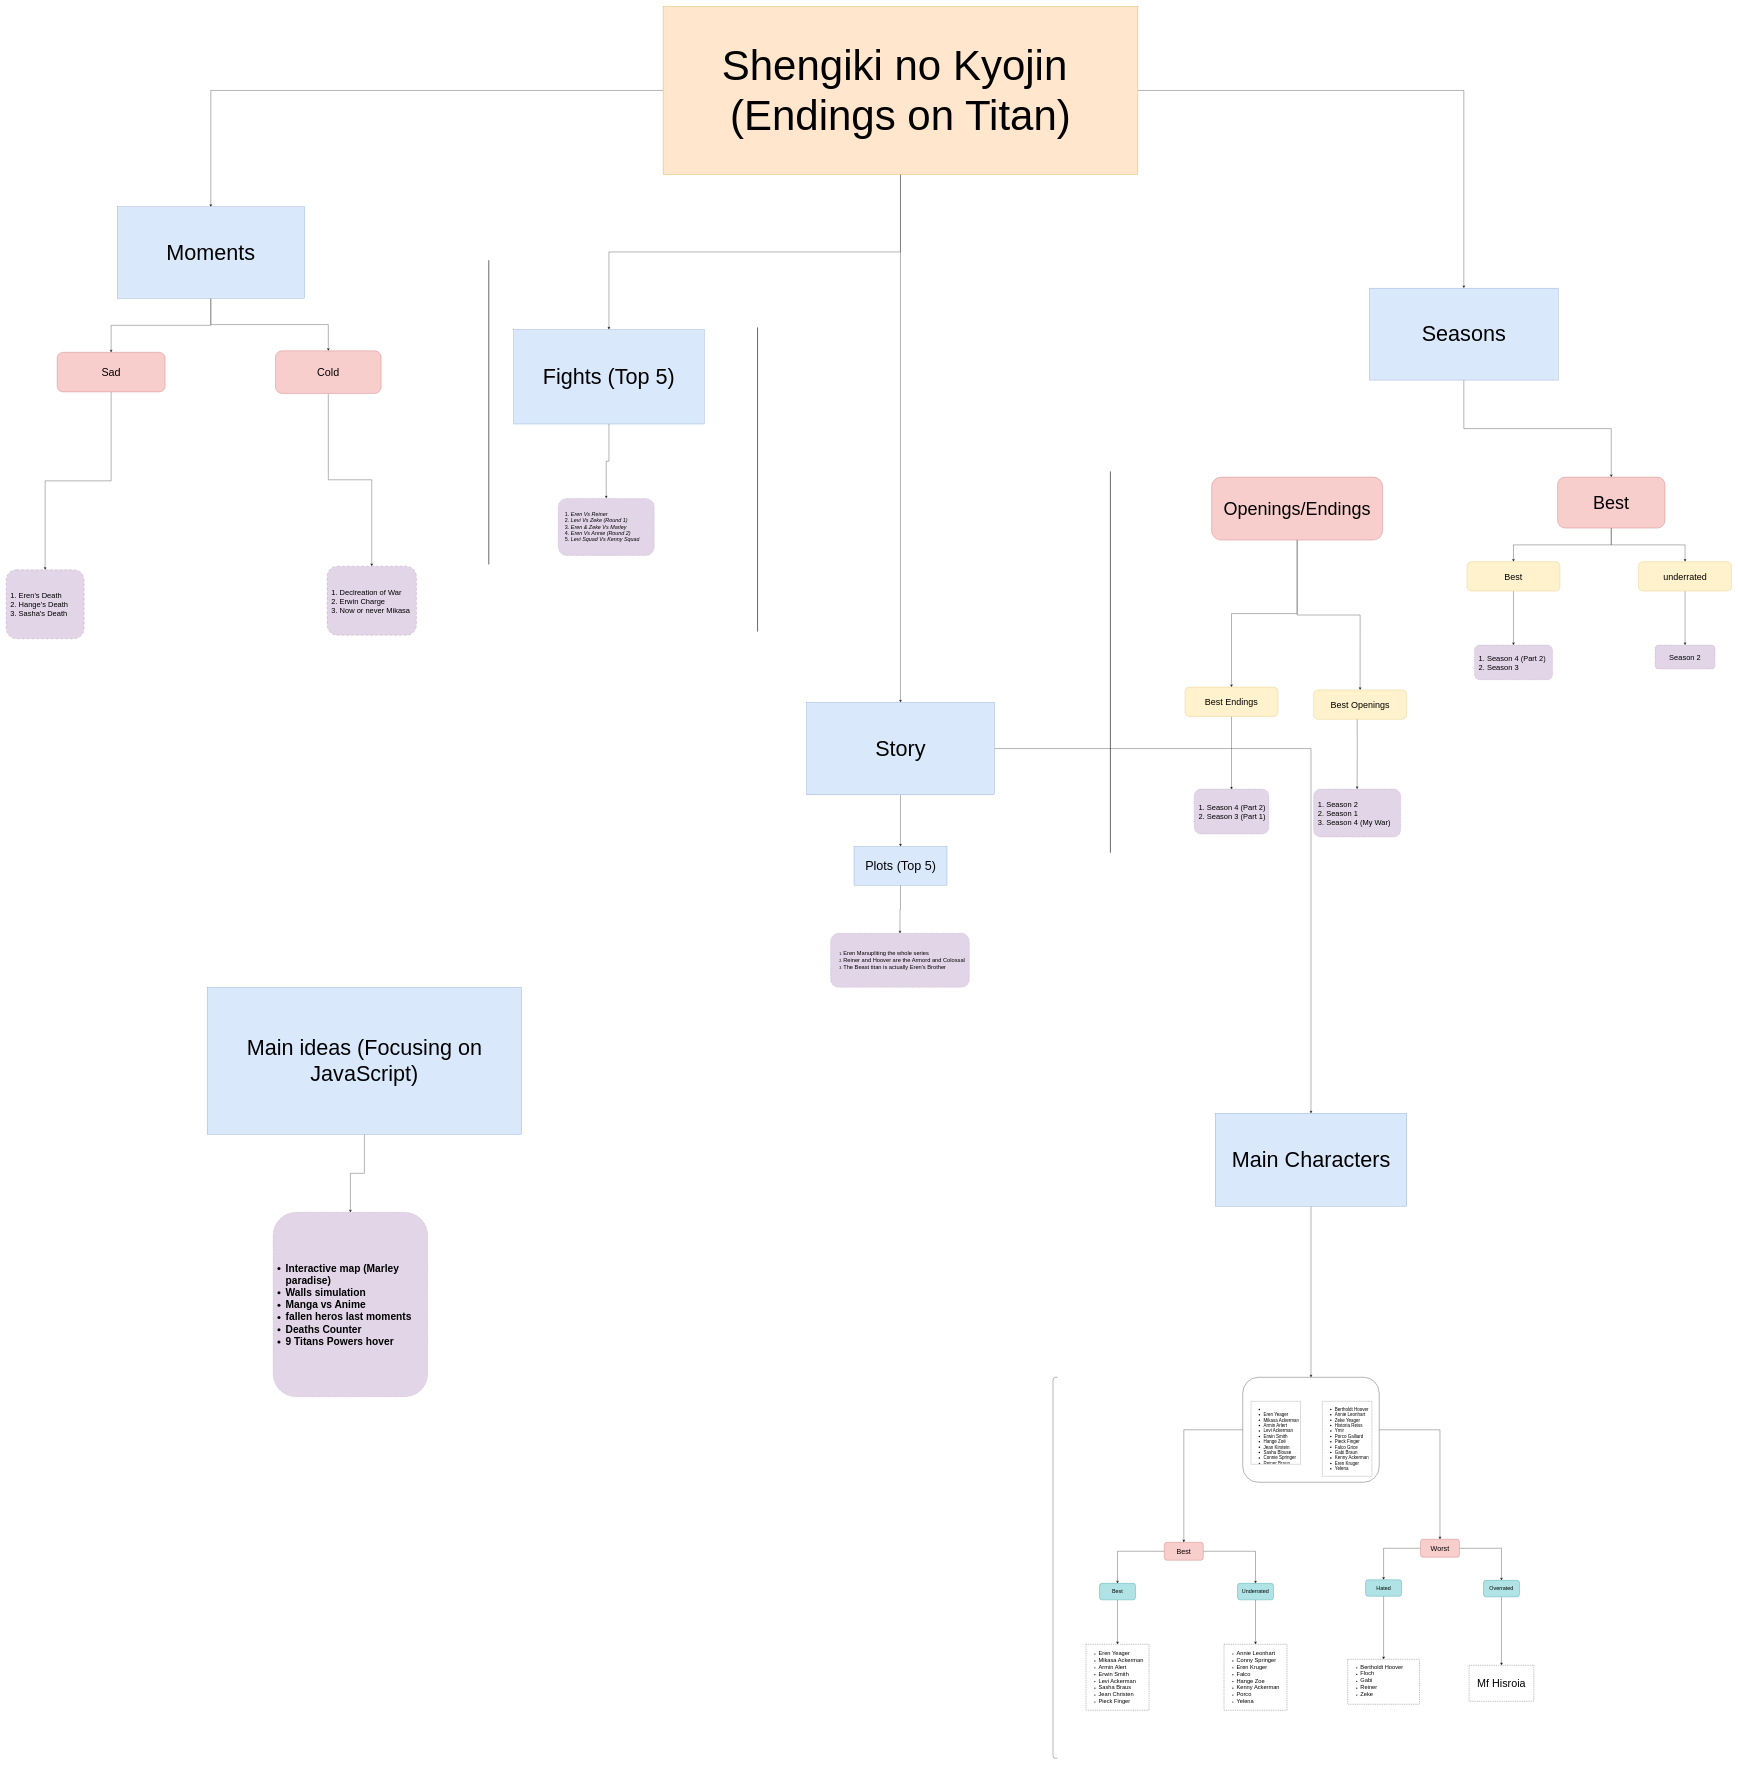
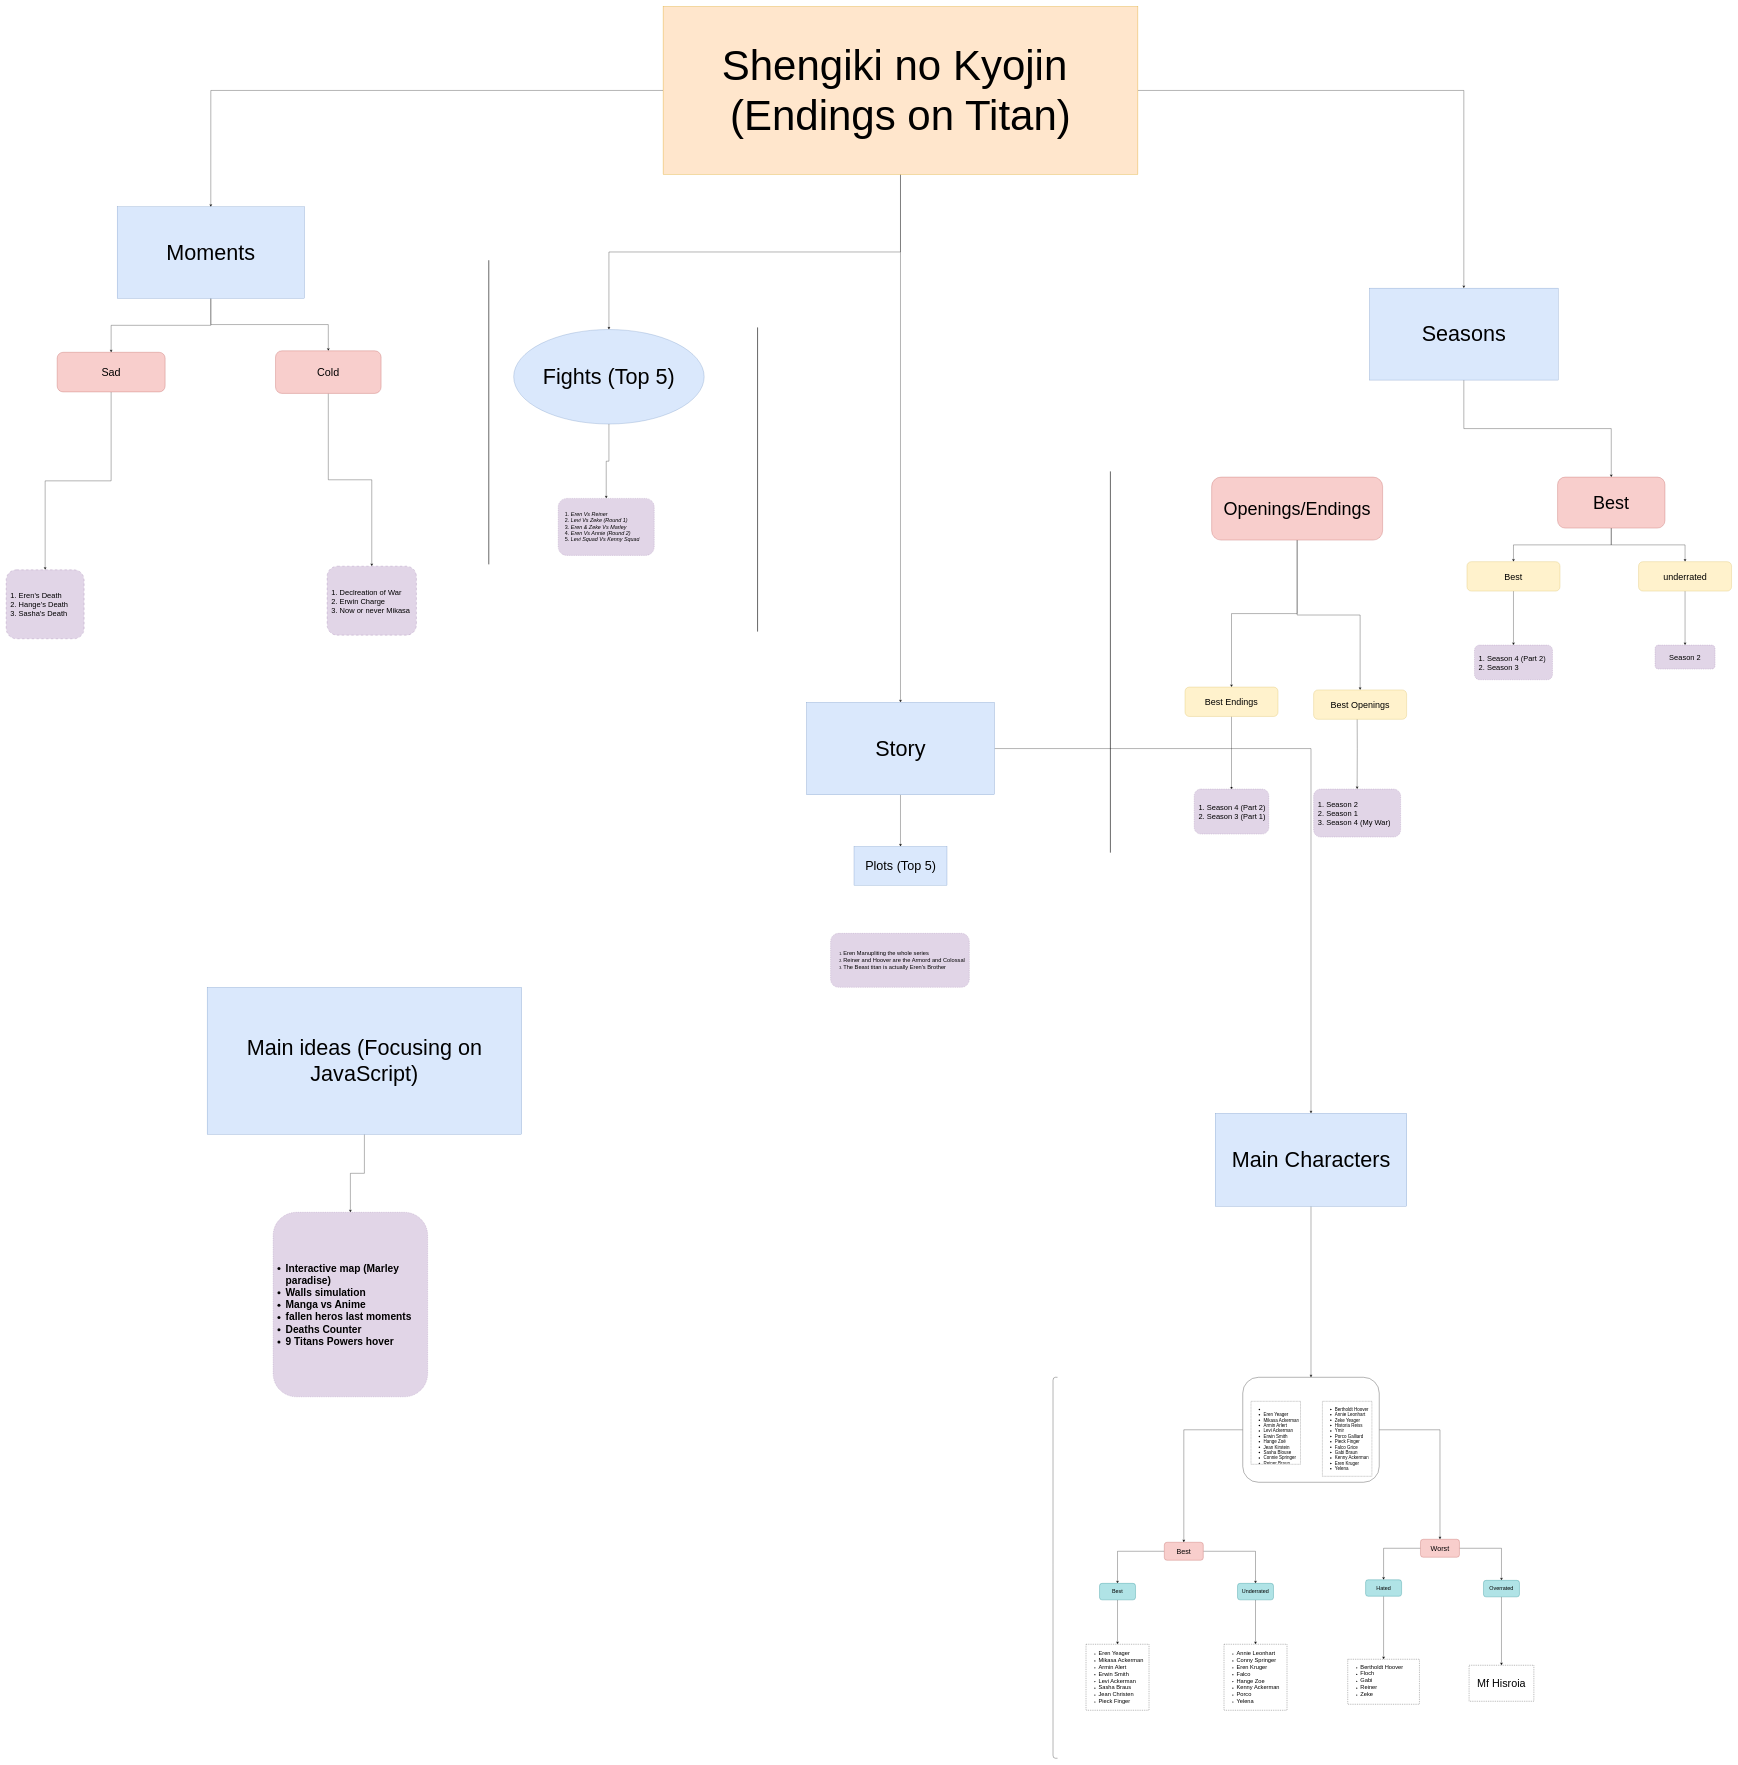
node "Fights (Top 5)": shape rectangle -> ellipse
edge "Plots (Top 5)" -> "Eren Manupliting the whole series Reiner and Hoover are the Armord and Colossal The Beast titan is actually Eren's Brother": removed
